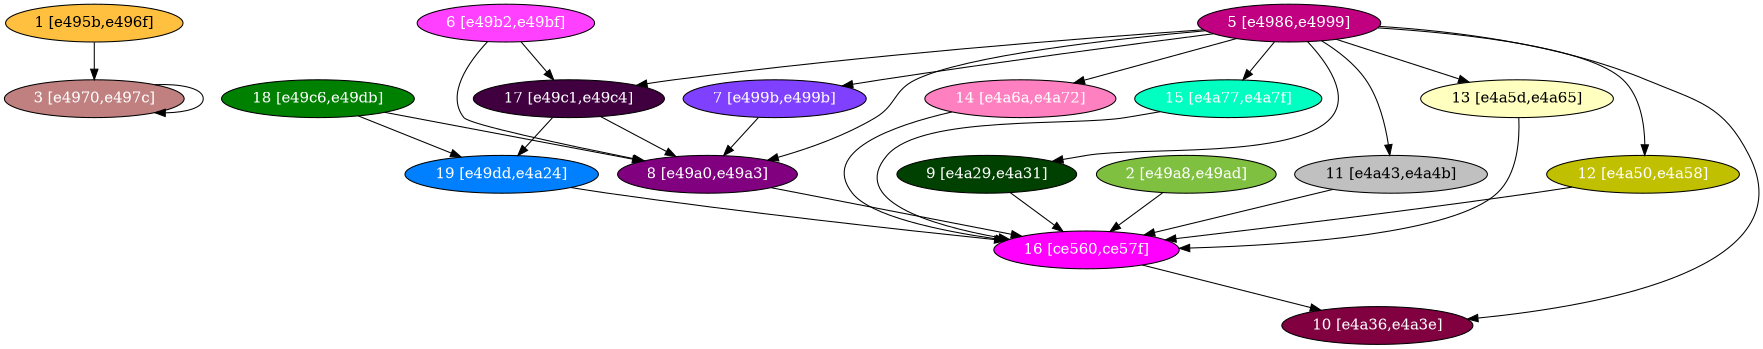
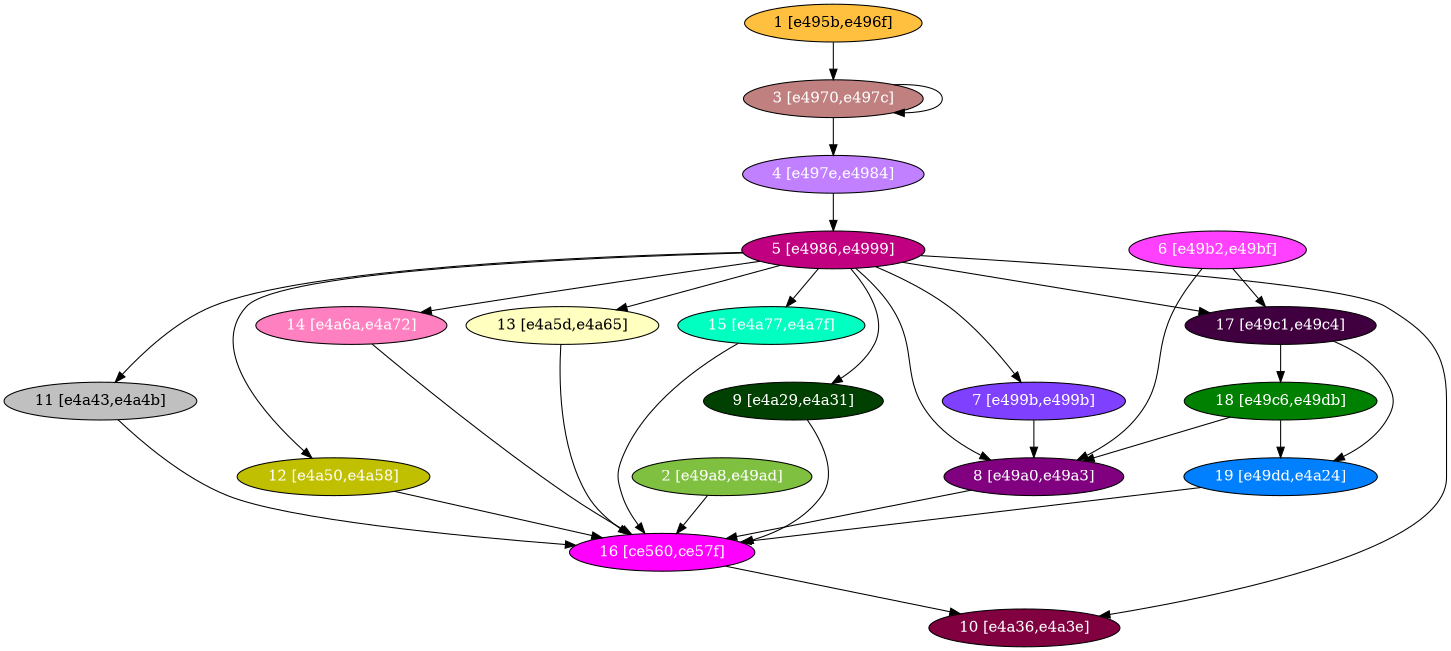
edge "17 [e49c1,e49c4]" -> "8 [e49a0,e49a3]": now "17 [e49c1,e49c4]" -> "18 [e49c6,e49db]"
node "4 [e497e,e4984]": added
